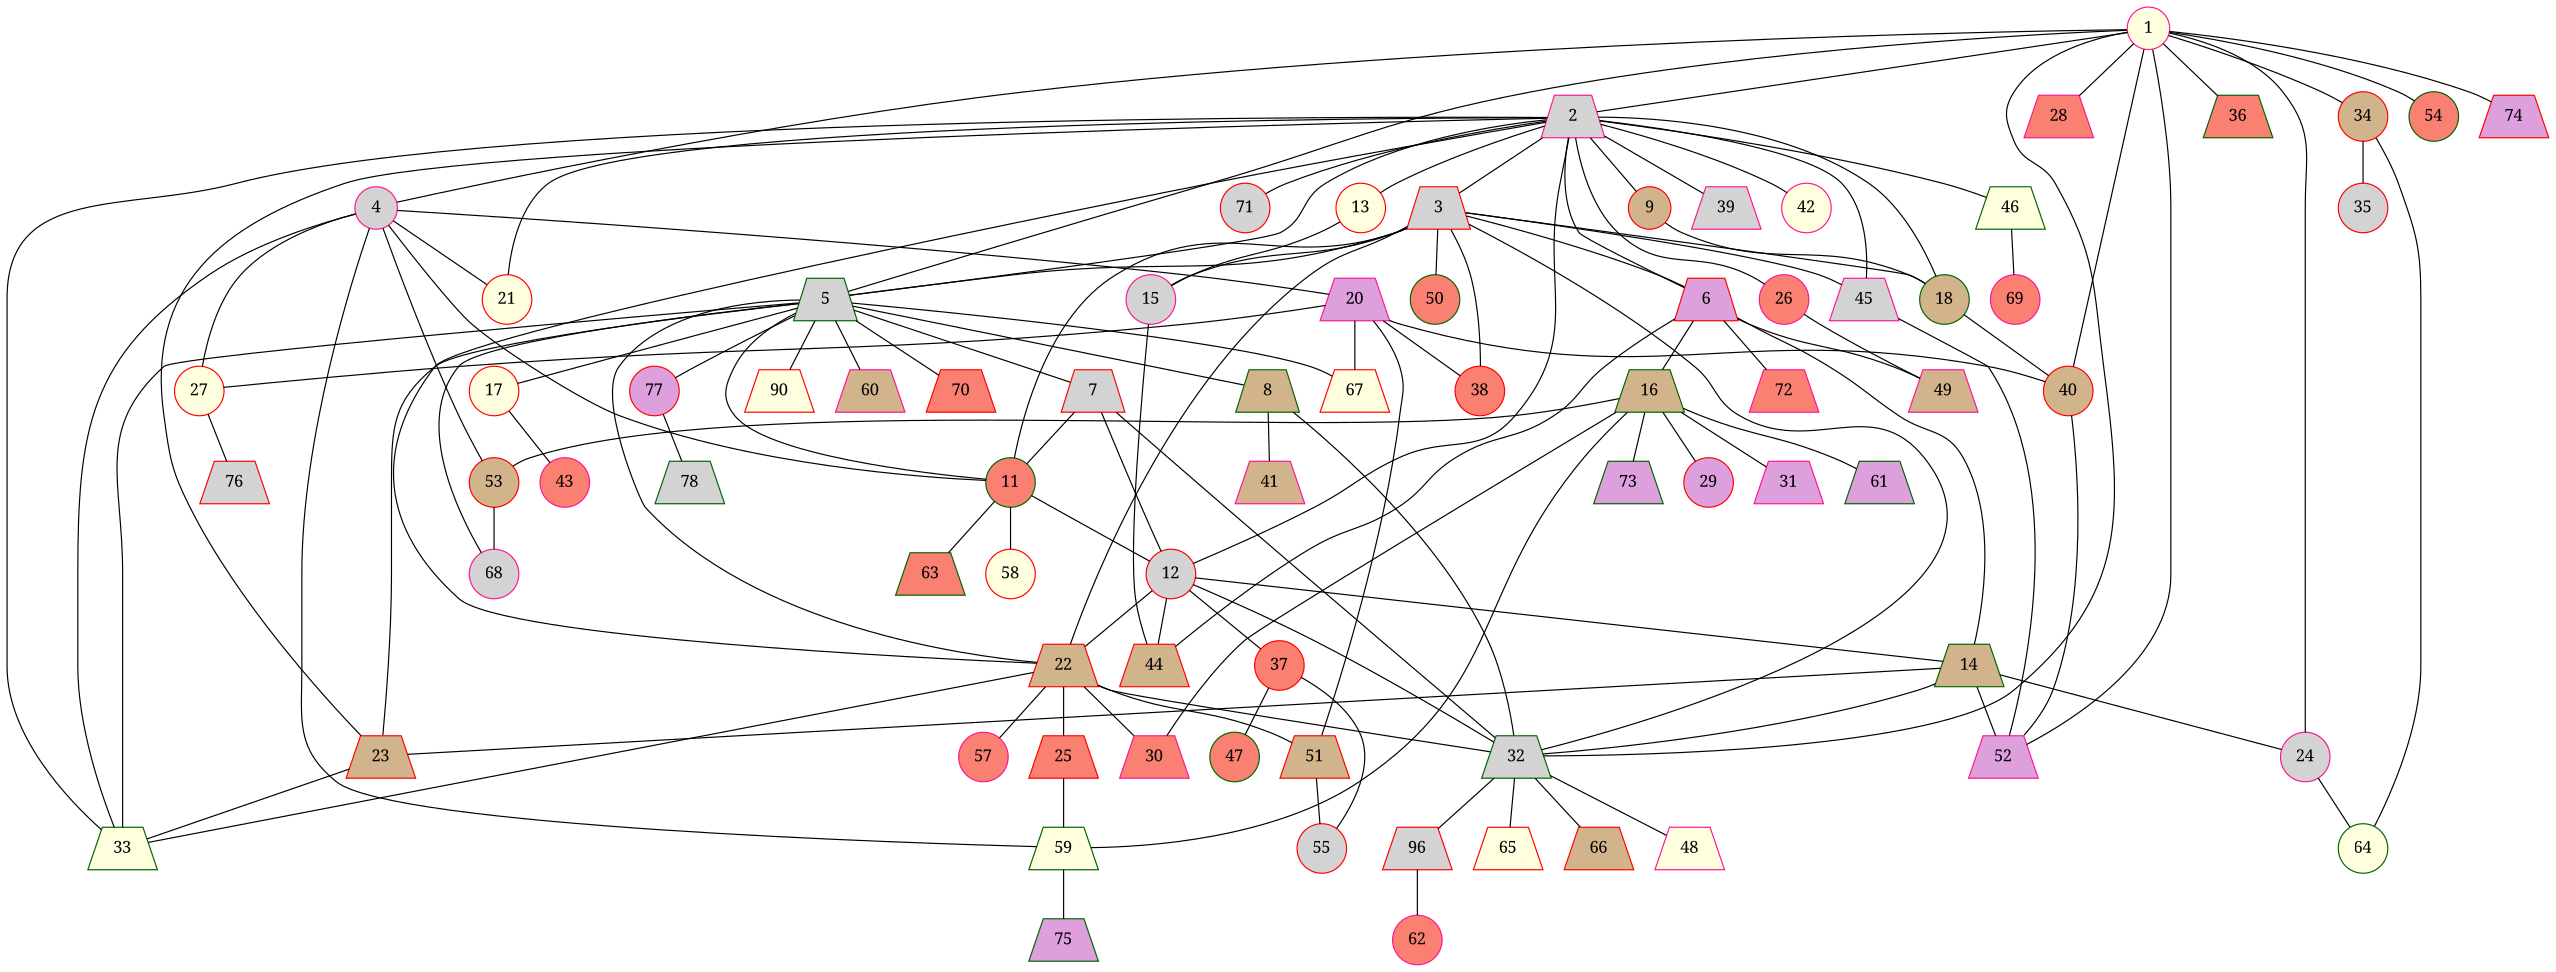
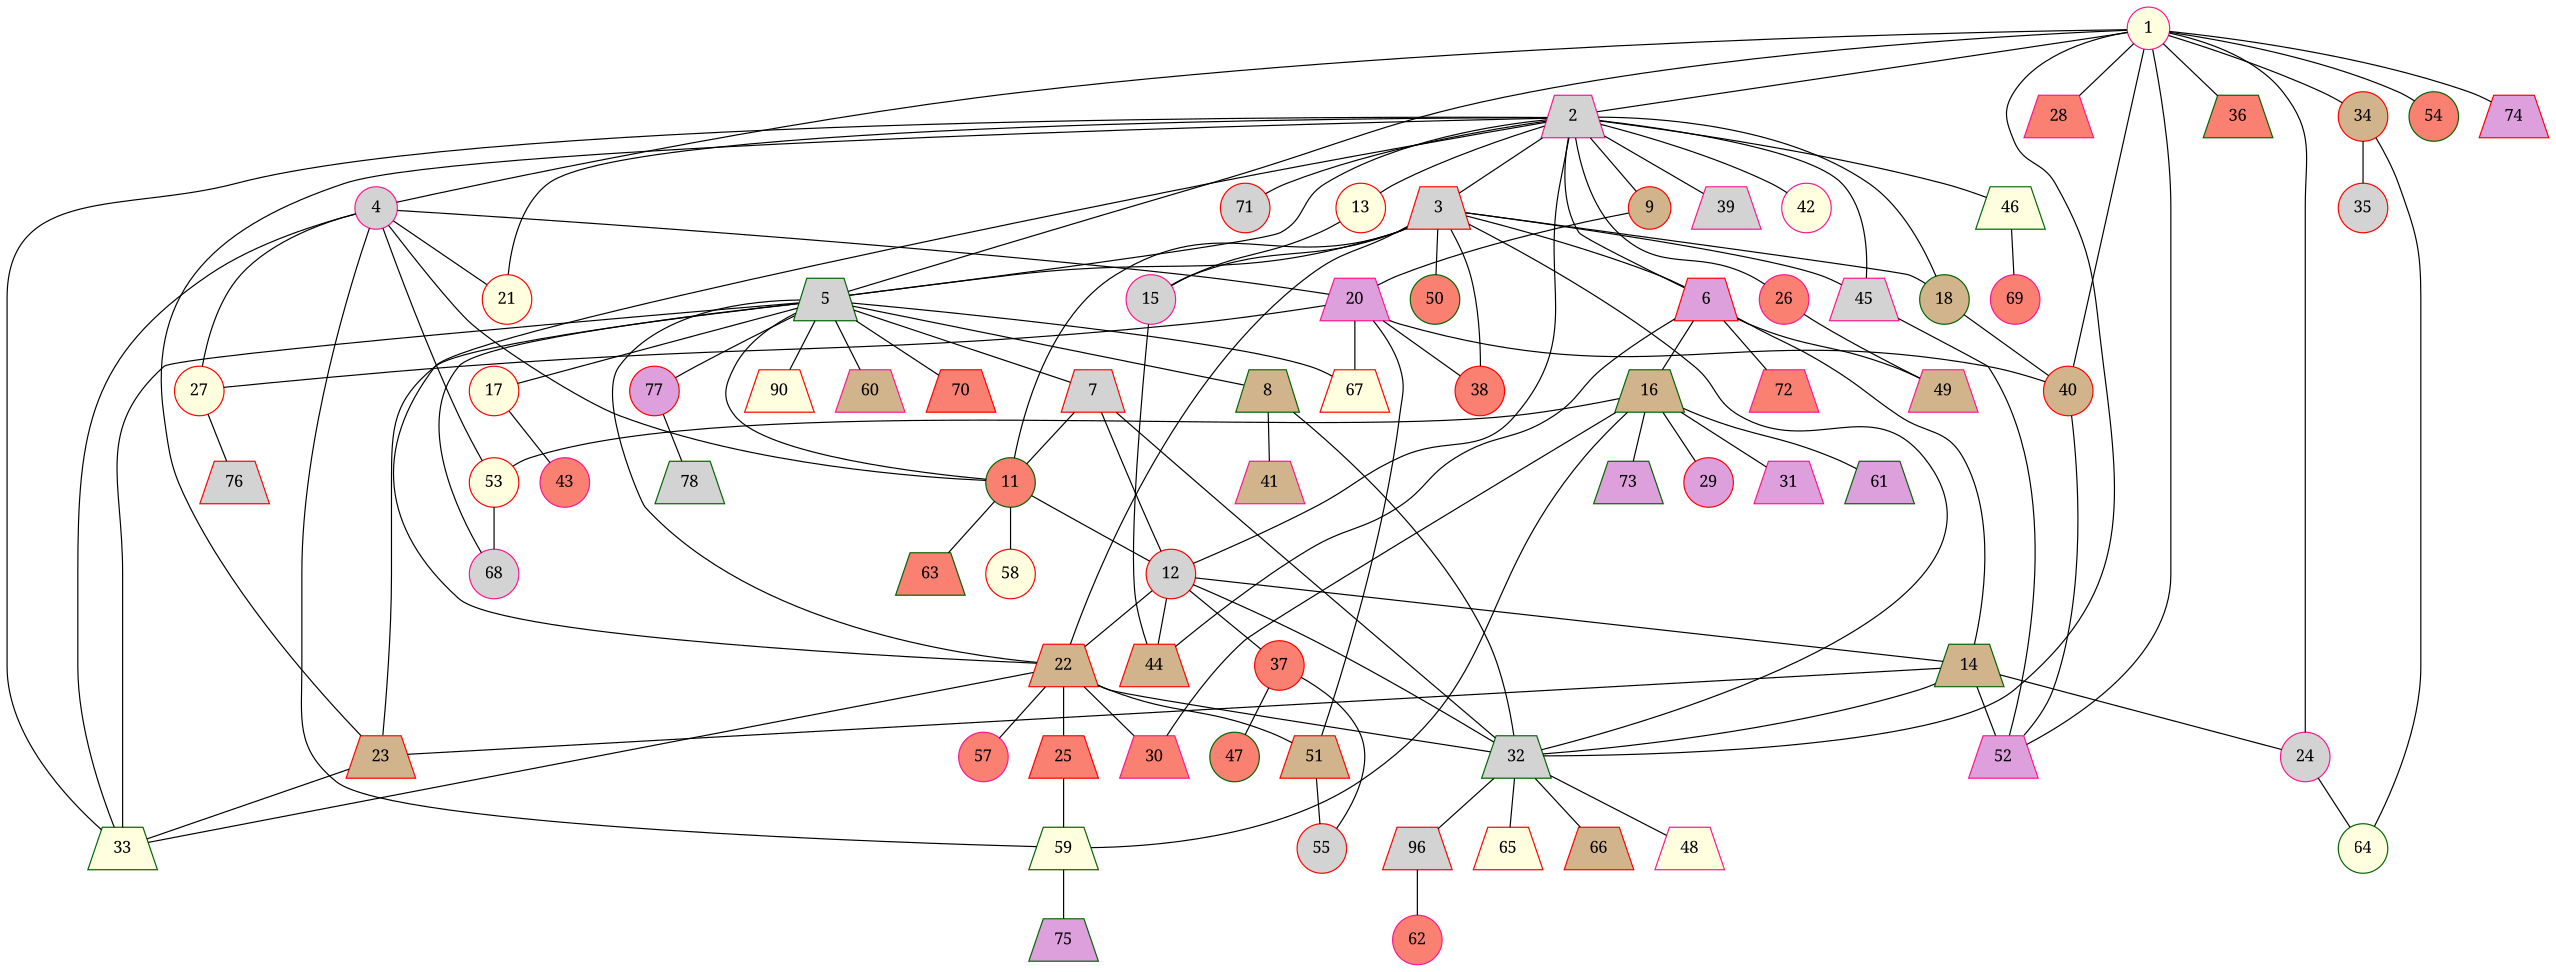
edge "9" -- "18": now "9" -- "20"
node "53": fillcolor tan -> lightyellow
